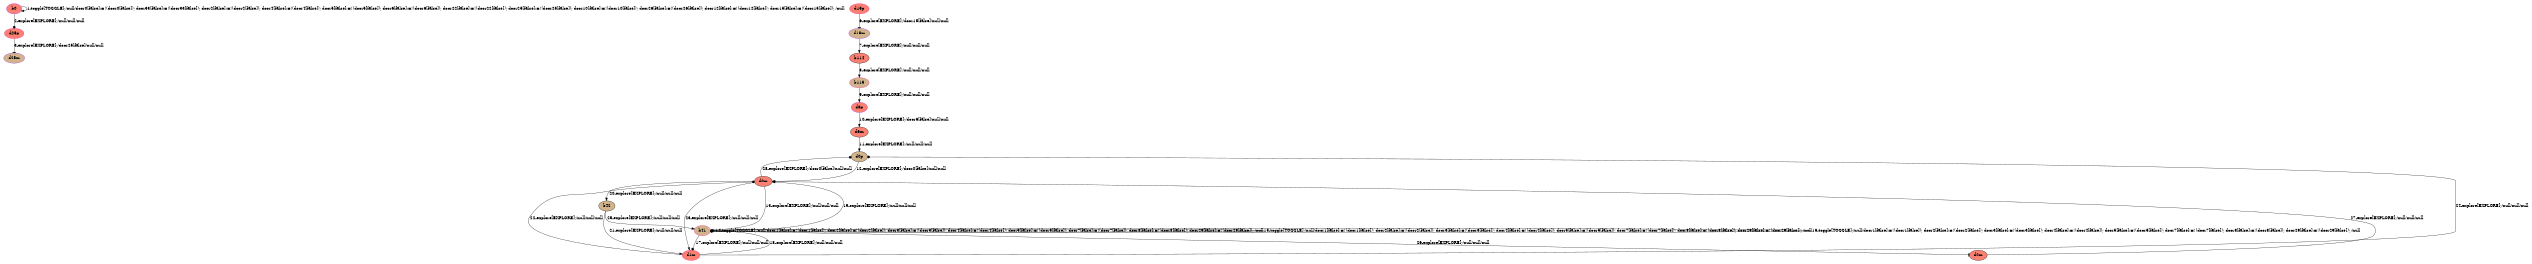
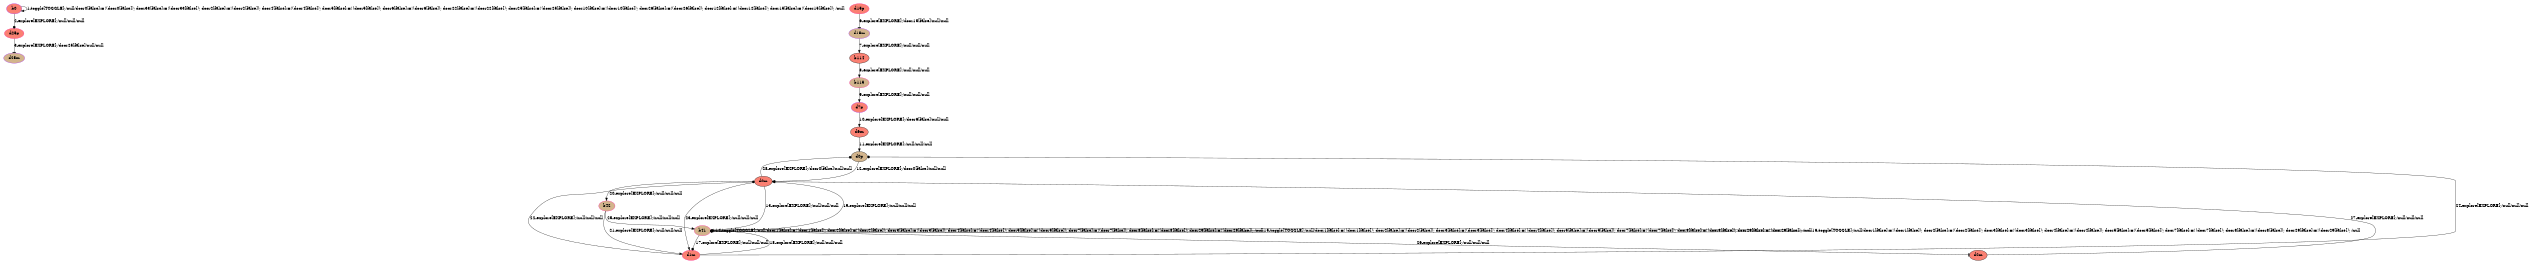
node "d6p": label "d6p" -> "d7p"
node "b42": color black -> deeppink
